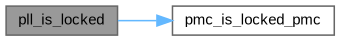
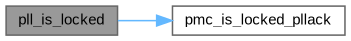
node "pmc_is_locked_pmc": label "pmc_is_locked_pmc" -> "pmc_is_locked_pllack"
